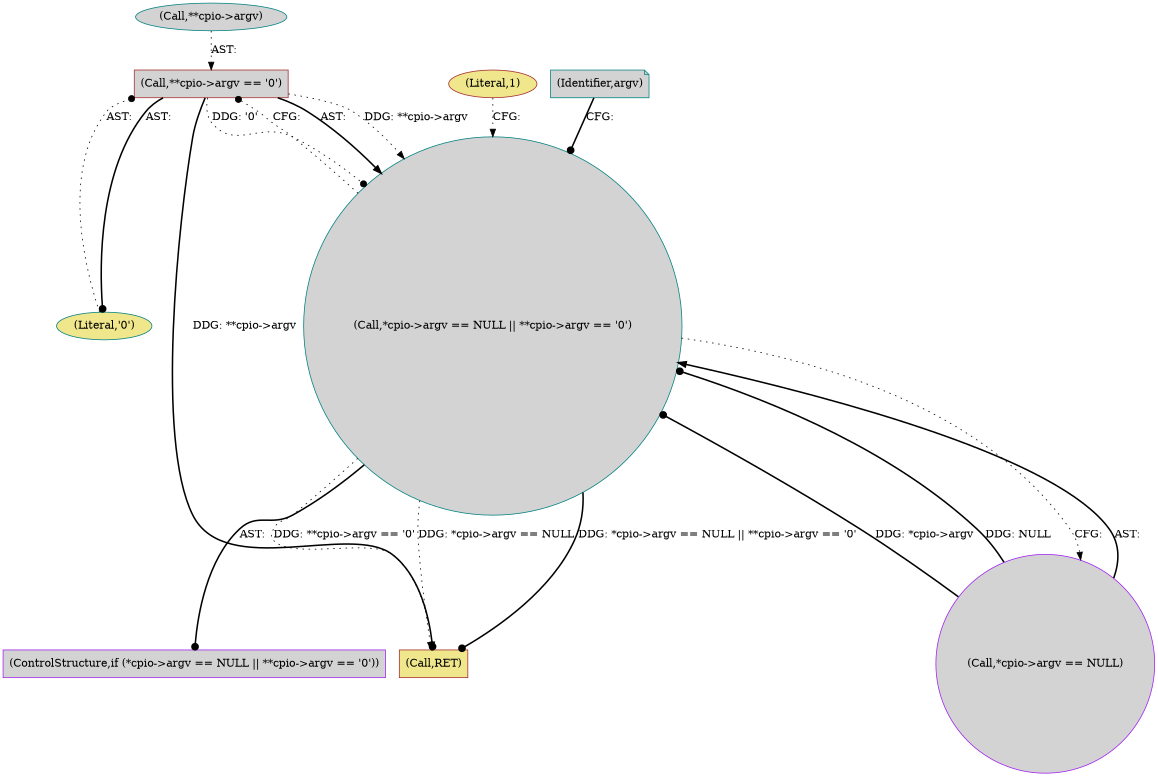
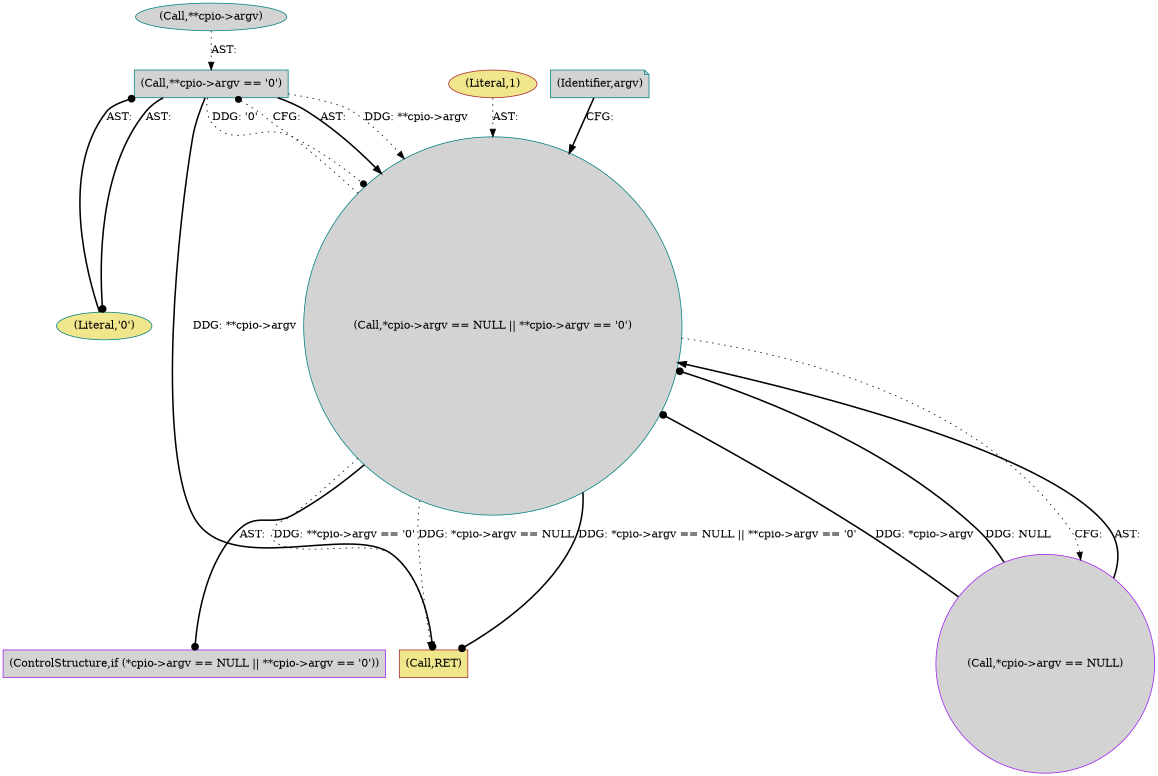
node "(Call,**cpio->argv == '0')": color brown -> teal
edge "(Literal,1)" -> "(Call,*cpio->argv == NULL || **cpio->argv == '0')": label "CFG: " -> "AST: "
edge "(Identifier,argv)" -> "(Call,*cpio->argv == NULL || **cpio->argv == '0')": arrowhead dot -> normal
edge "(Literal,'0')" -> "(Call,**cpio->argv == '0')": style dotted -> bold
